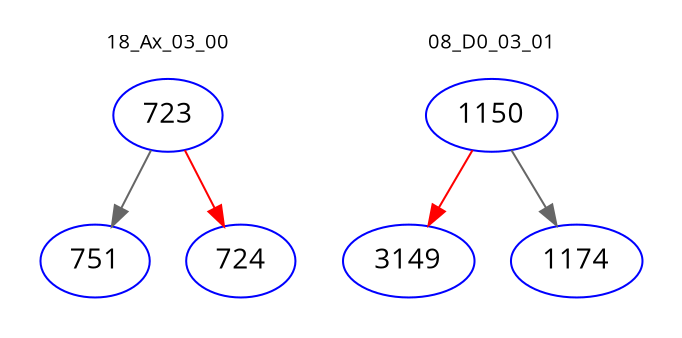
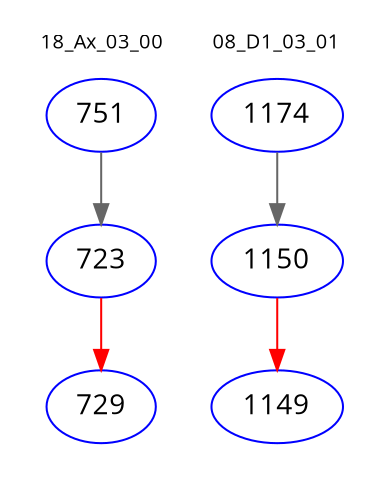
cluster "08_D0_03_01": label "08_D0_03_01" -> "08_D1_03_01"
edge "723" -> "751": reversed
edge "1150" -> "1174": reversed
node "724": label "724" -> "729"
node "3149": label "3149" -> "1149"
